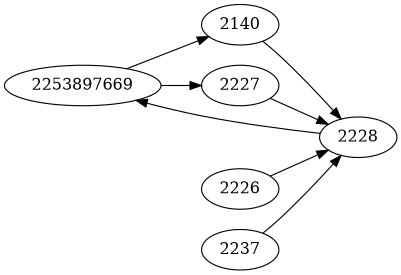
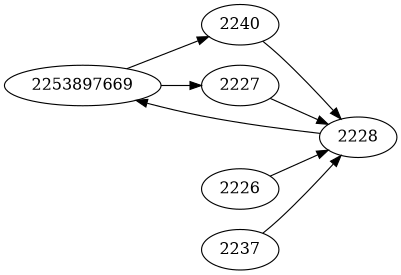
node "2140": label "2140" -> "2240"
